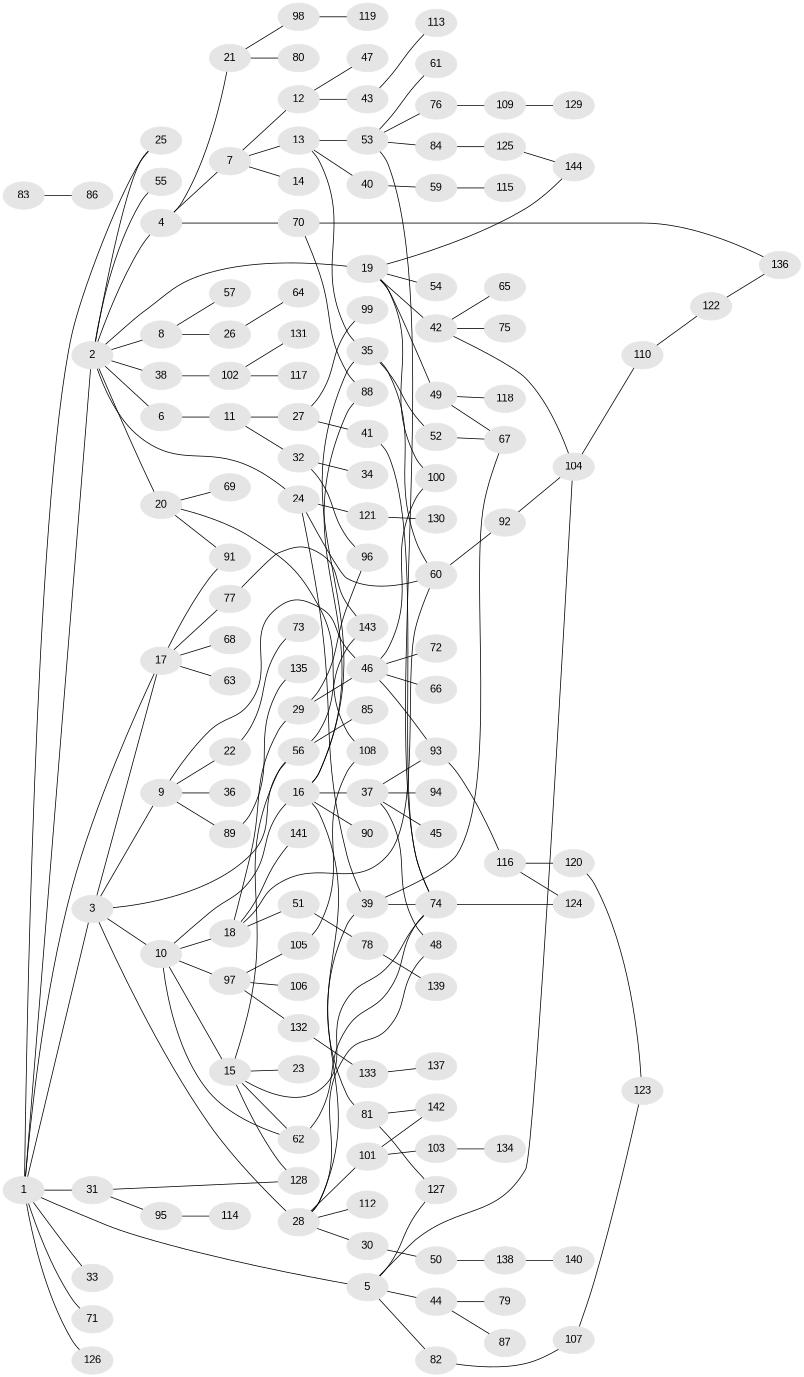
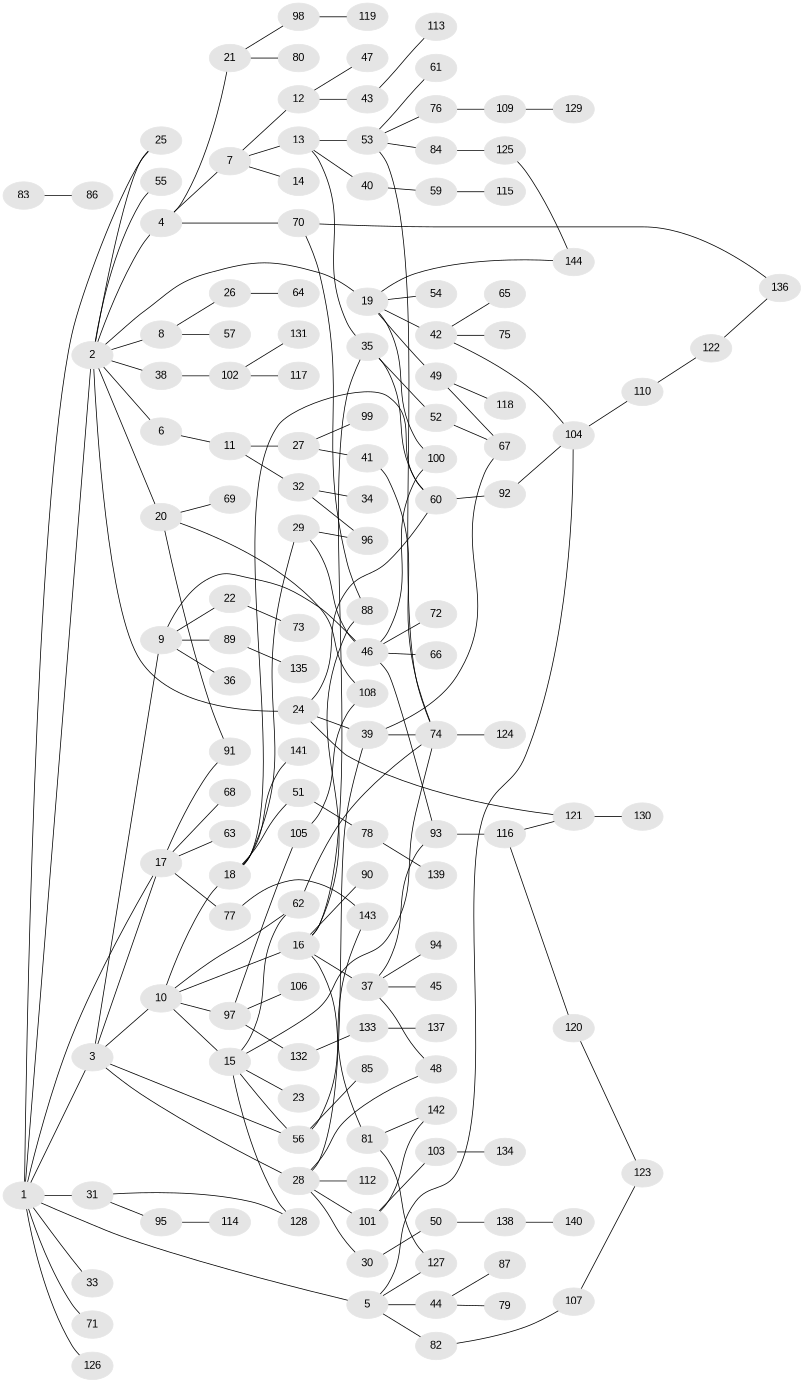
edge "116" -- "124": now "116" -- "121"
